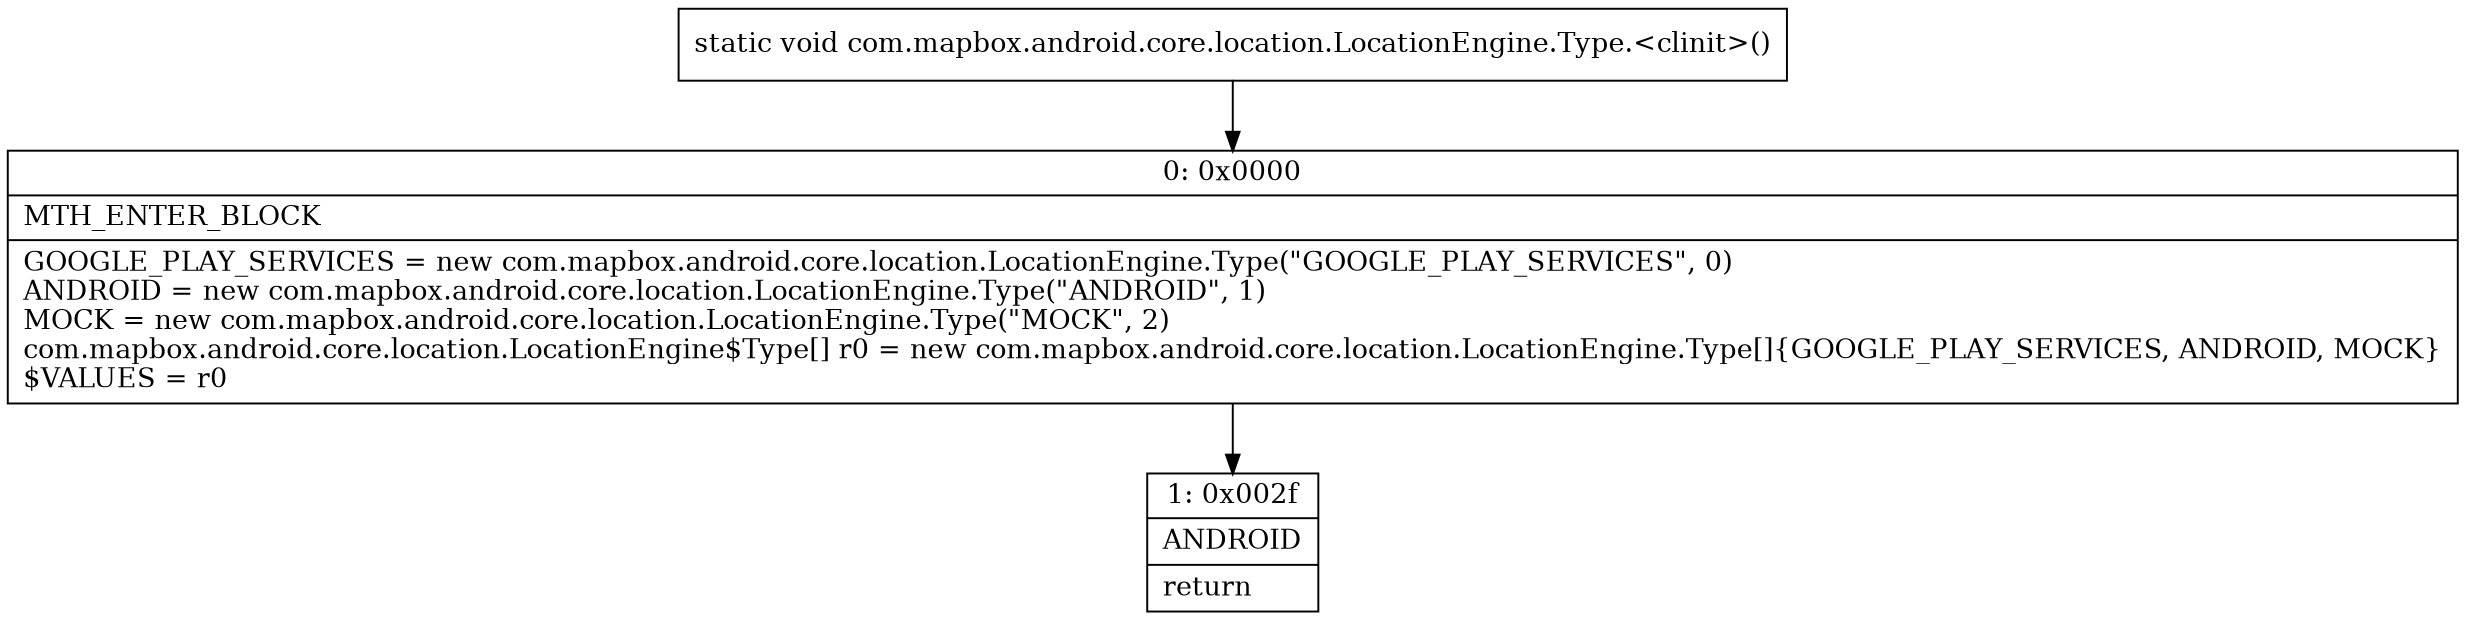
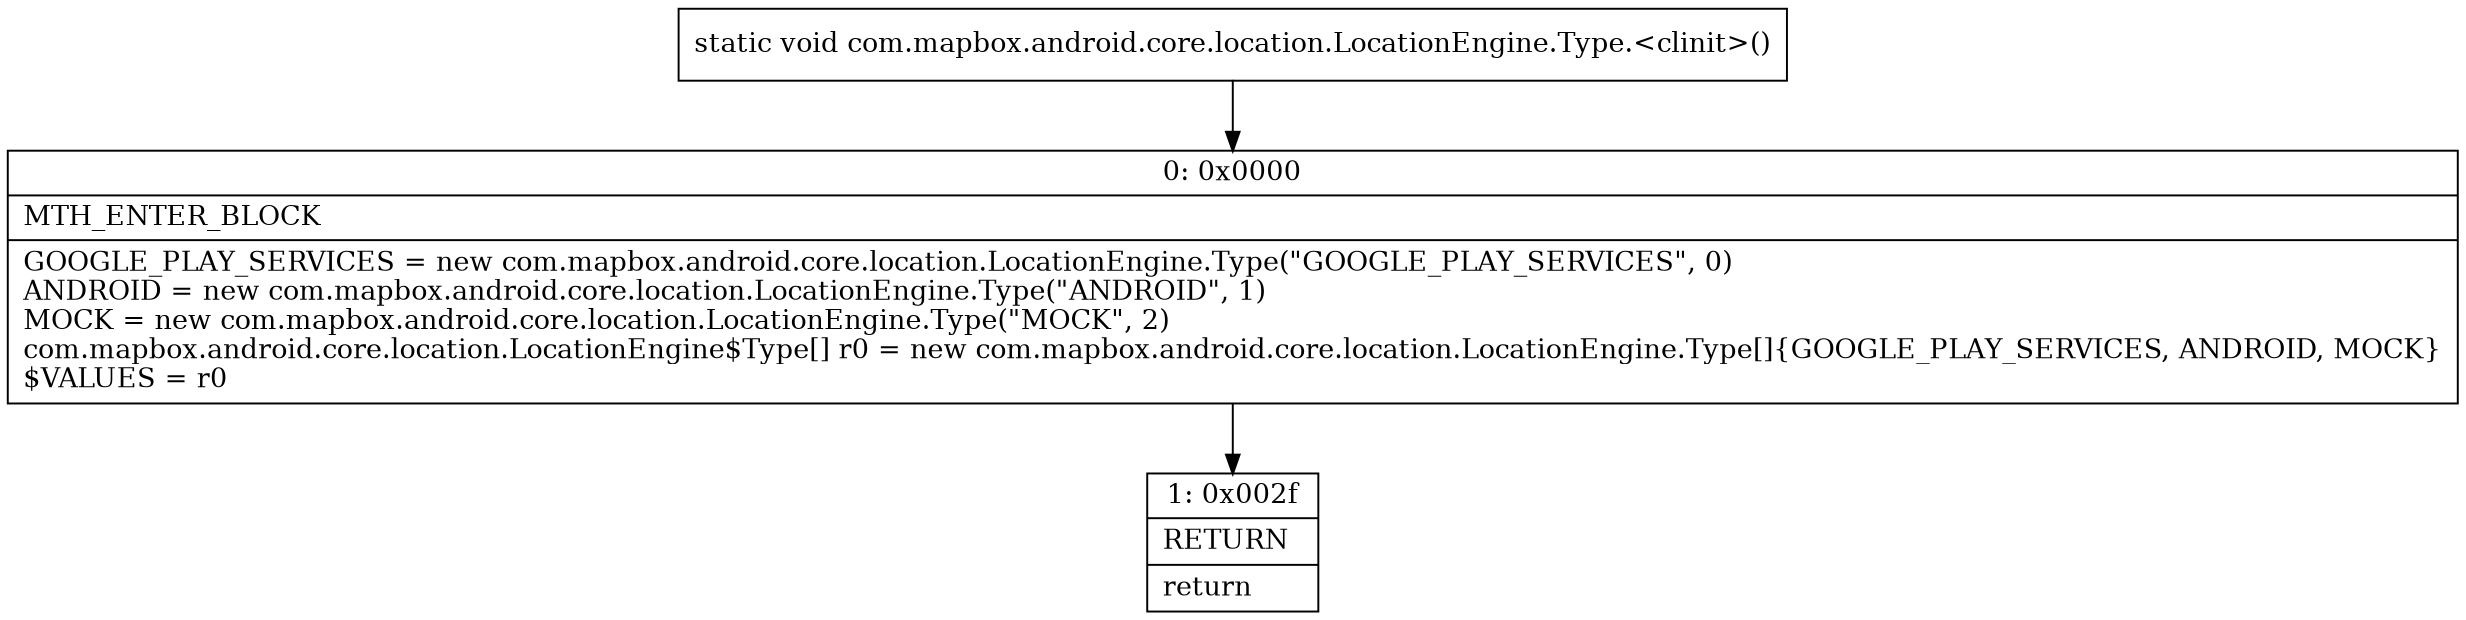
node "1: 0x002f": text "ANDROID" -> "RETURN"
